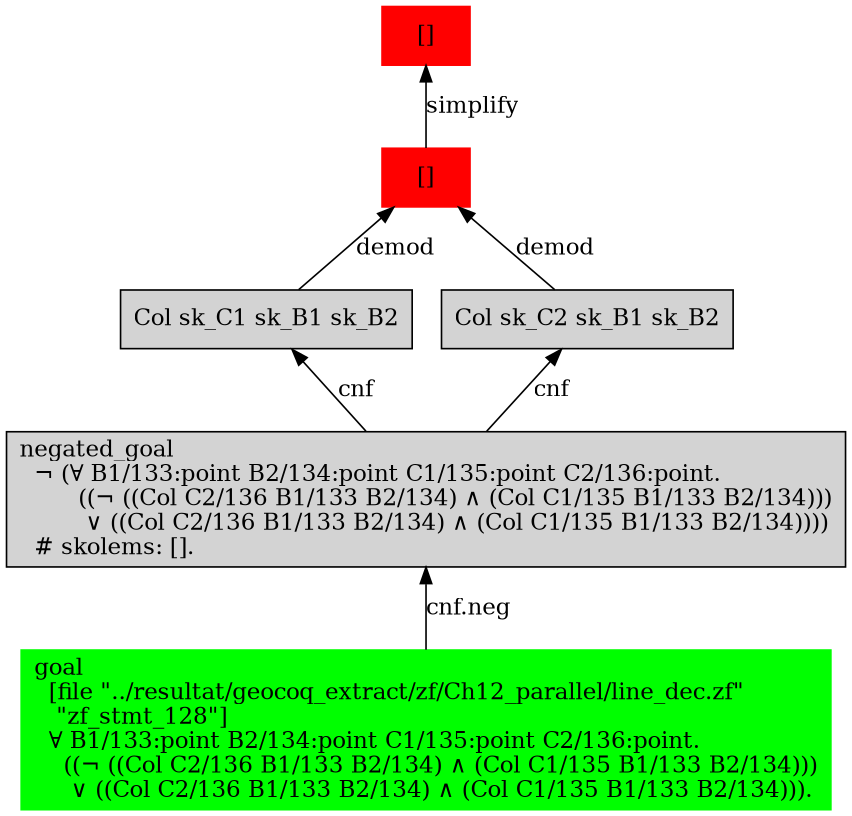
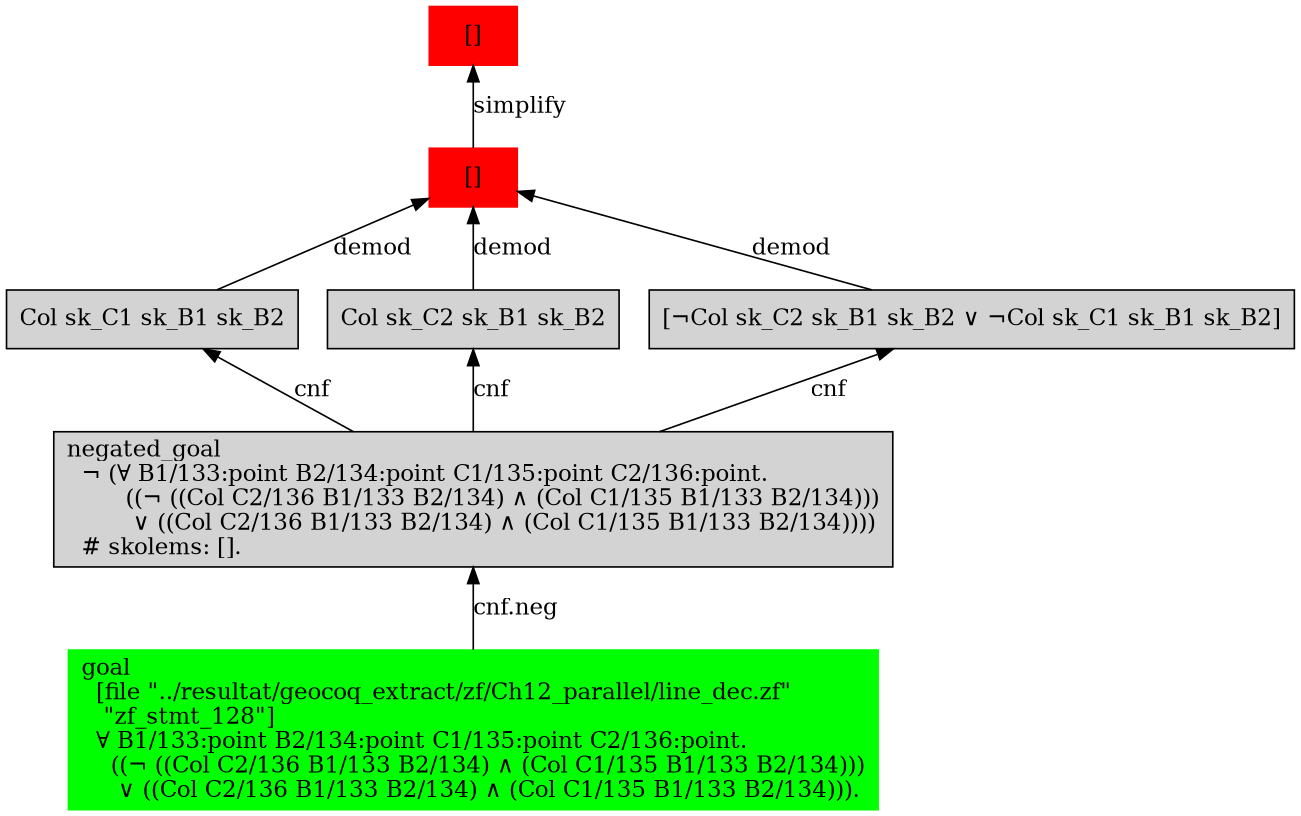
node "[¬Col sk_C2 sk_B1 sk_B2 ∨ ¬Col sk_C1 sk_B1 sk_B2]": added
